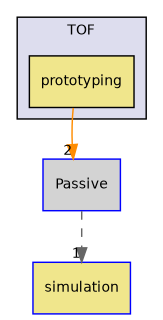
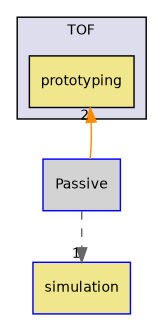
edge "prototyping" -> "Passive": reversed
